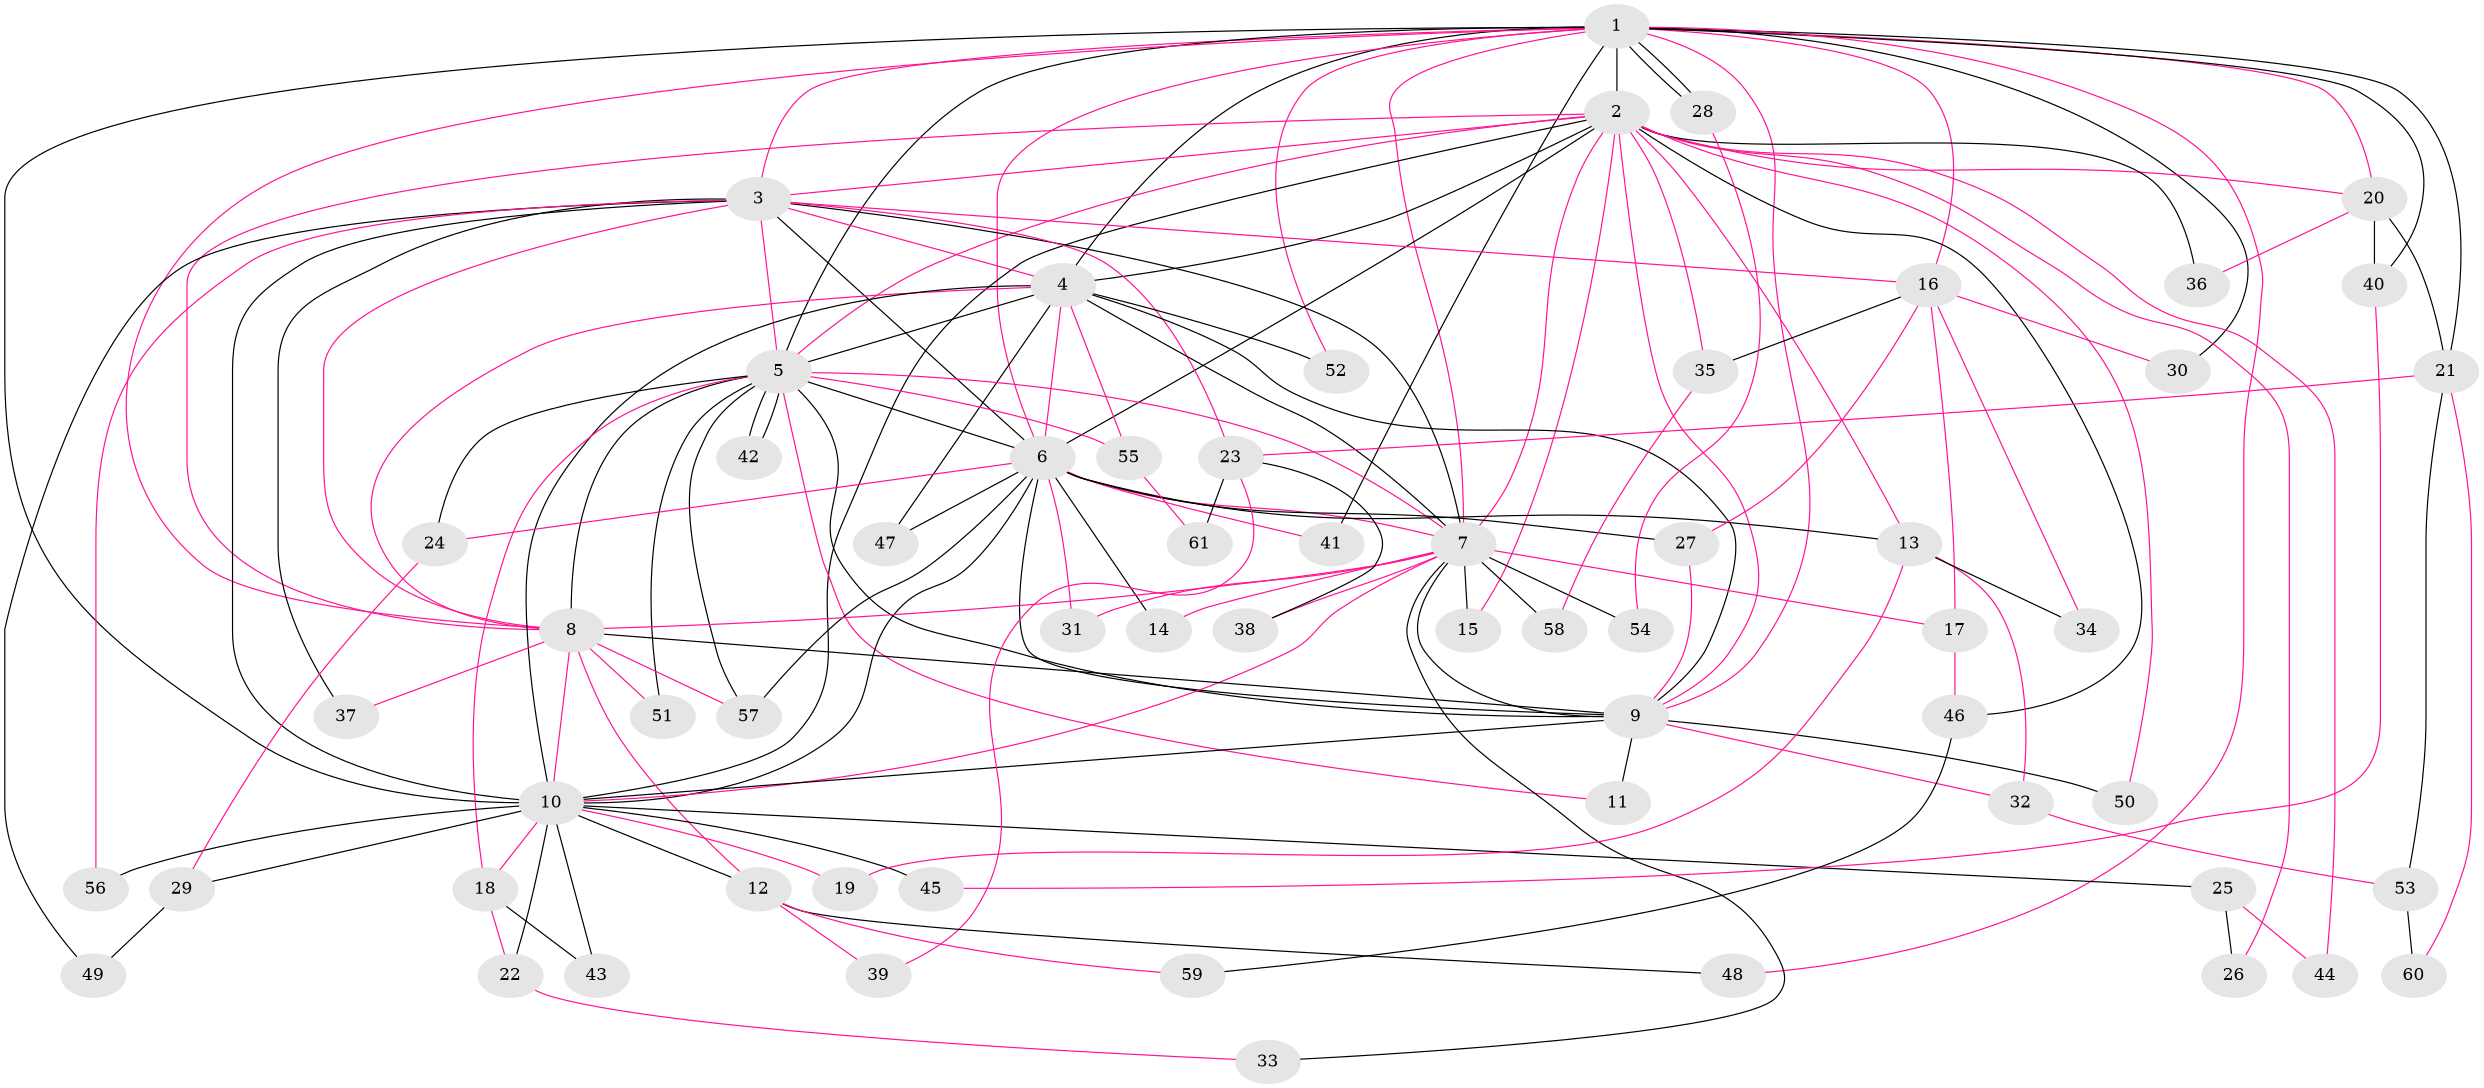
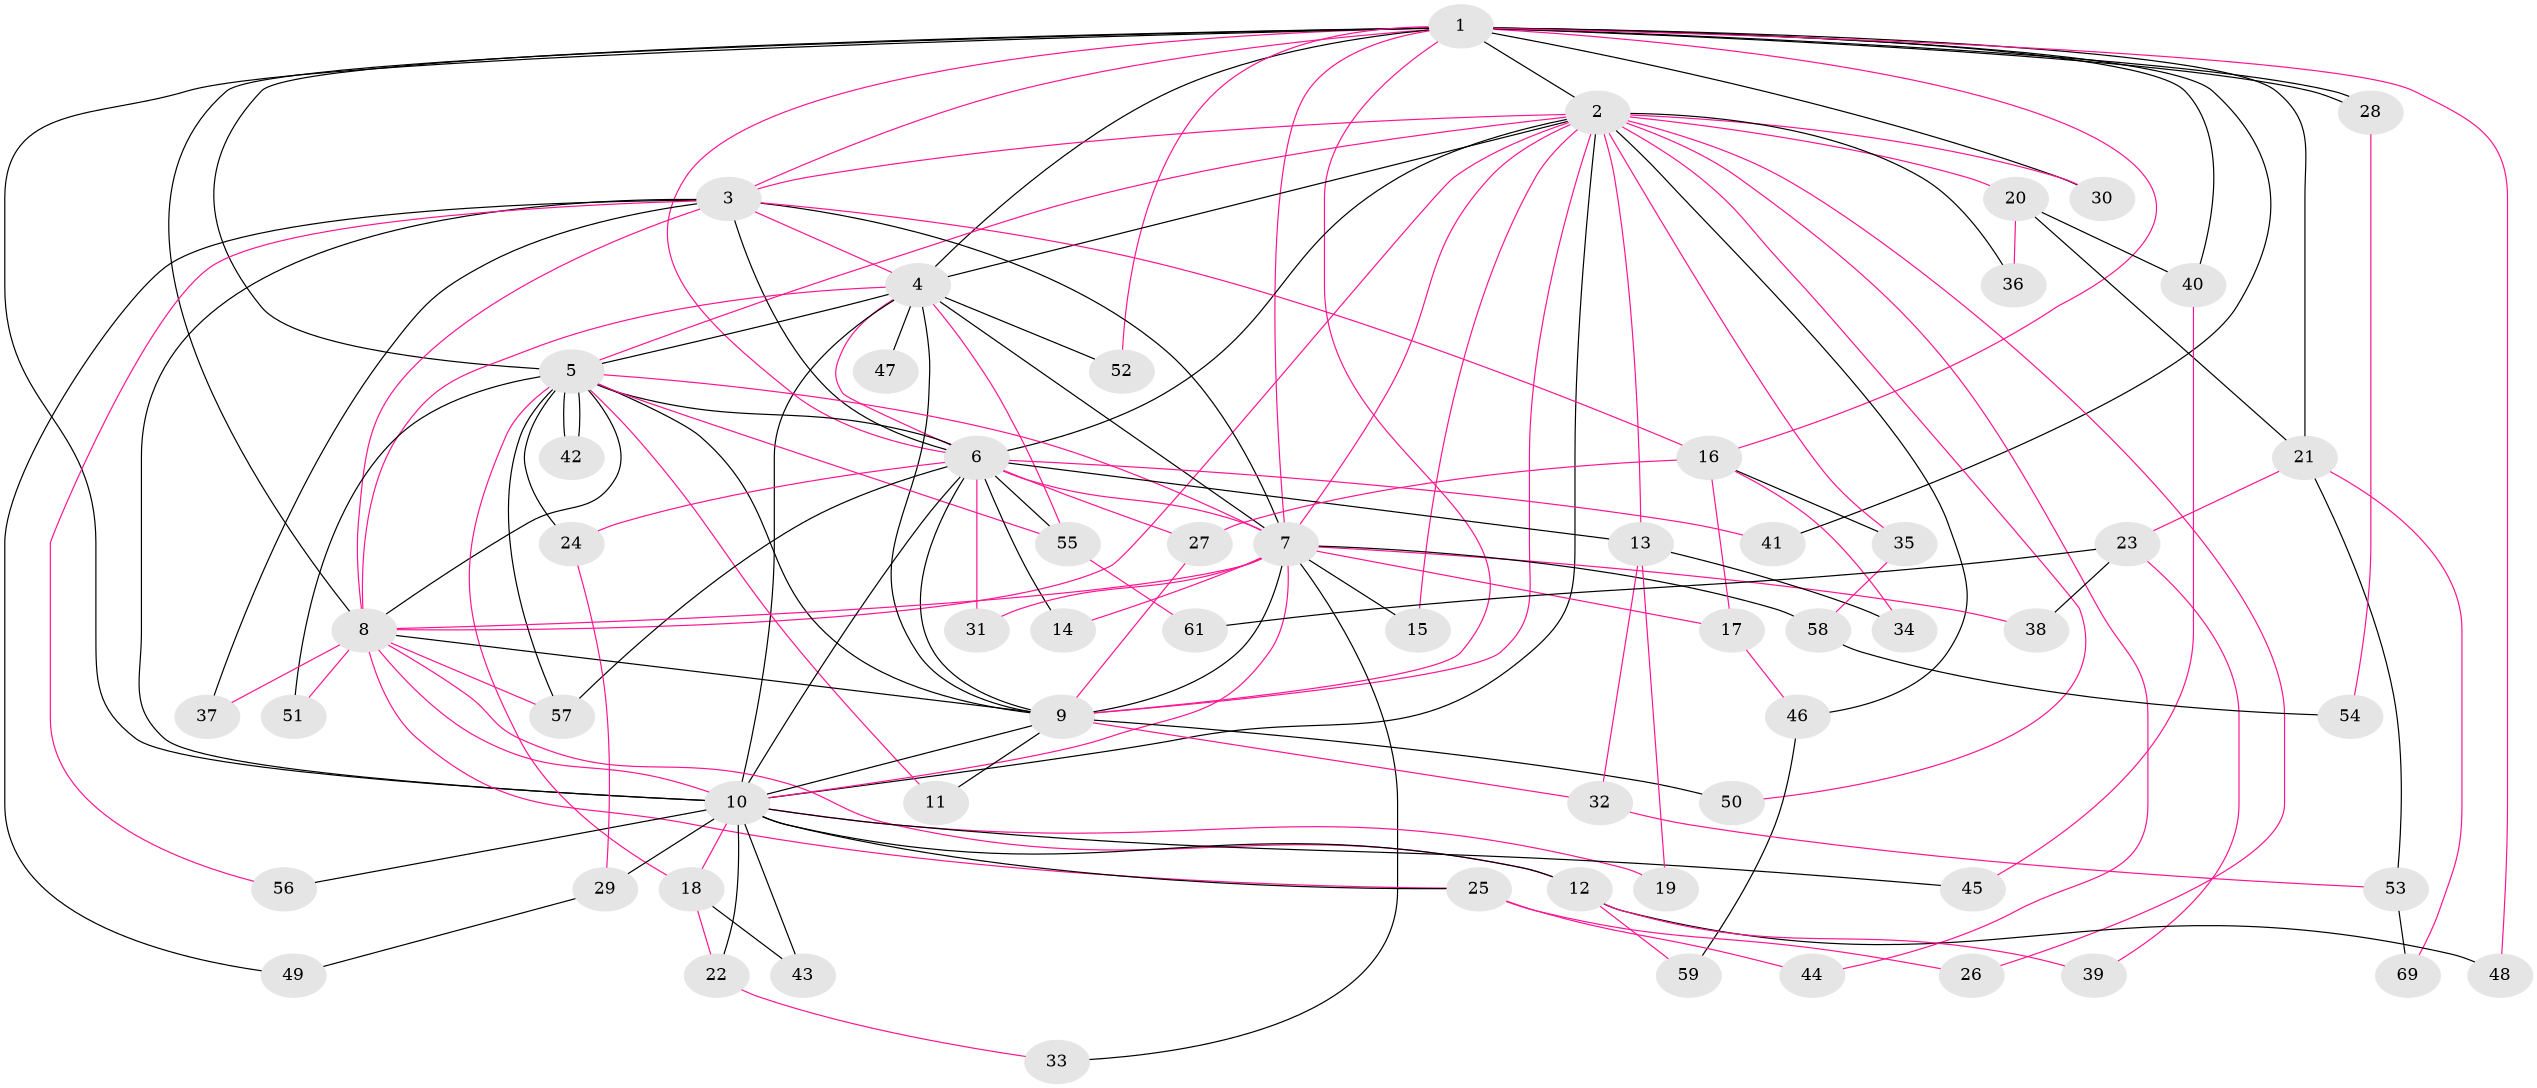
edge "1" -- "20": removed
edge "1" -- "8": color deeppink -> black
edge "3" -- "23": removed
edge "3" -- "5": removed
edge "16" -- "30": now "2" -- "30"
edge "6" -- "47": now "6" -- "55"
edge "6" -- "27": color black -> deeppink
edge "7" -- "54": now "58" -- "54"
edge "8" -- "25": added
edge "25" -- "26": color black -> deeppink
node "60": label "60" -> "69"
